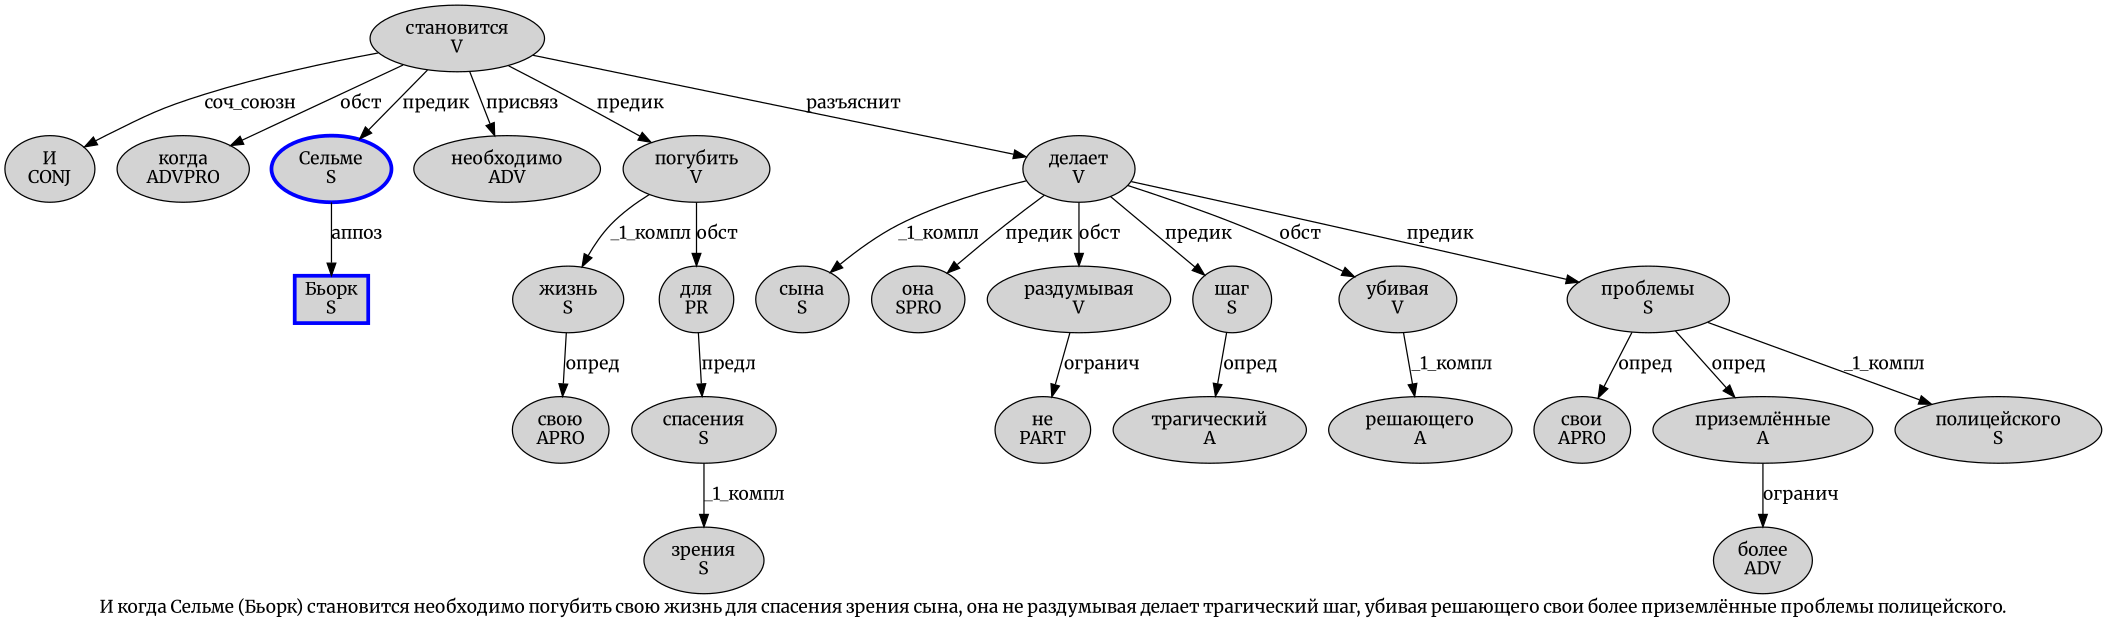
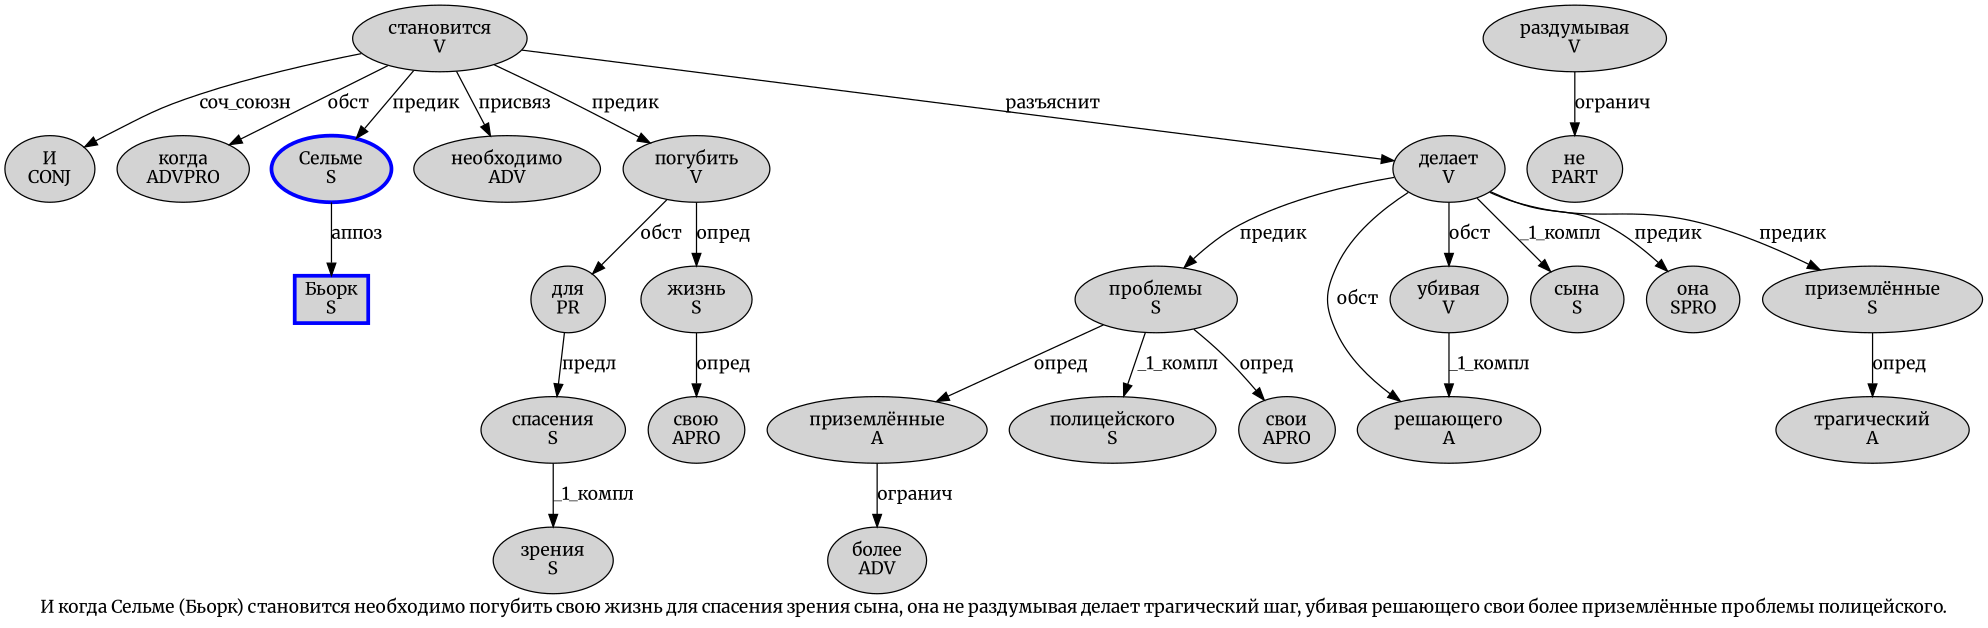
edge "делает V" -> "раздумывая V": now "делает V" -> "решающего A"
edge "погубить V" -> "жизнь S": label "_1_компл" -> "опред"
node "шаг S": label "шаг S" -> "приземлённые S"
